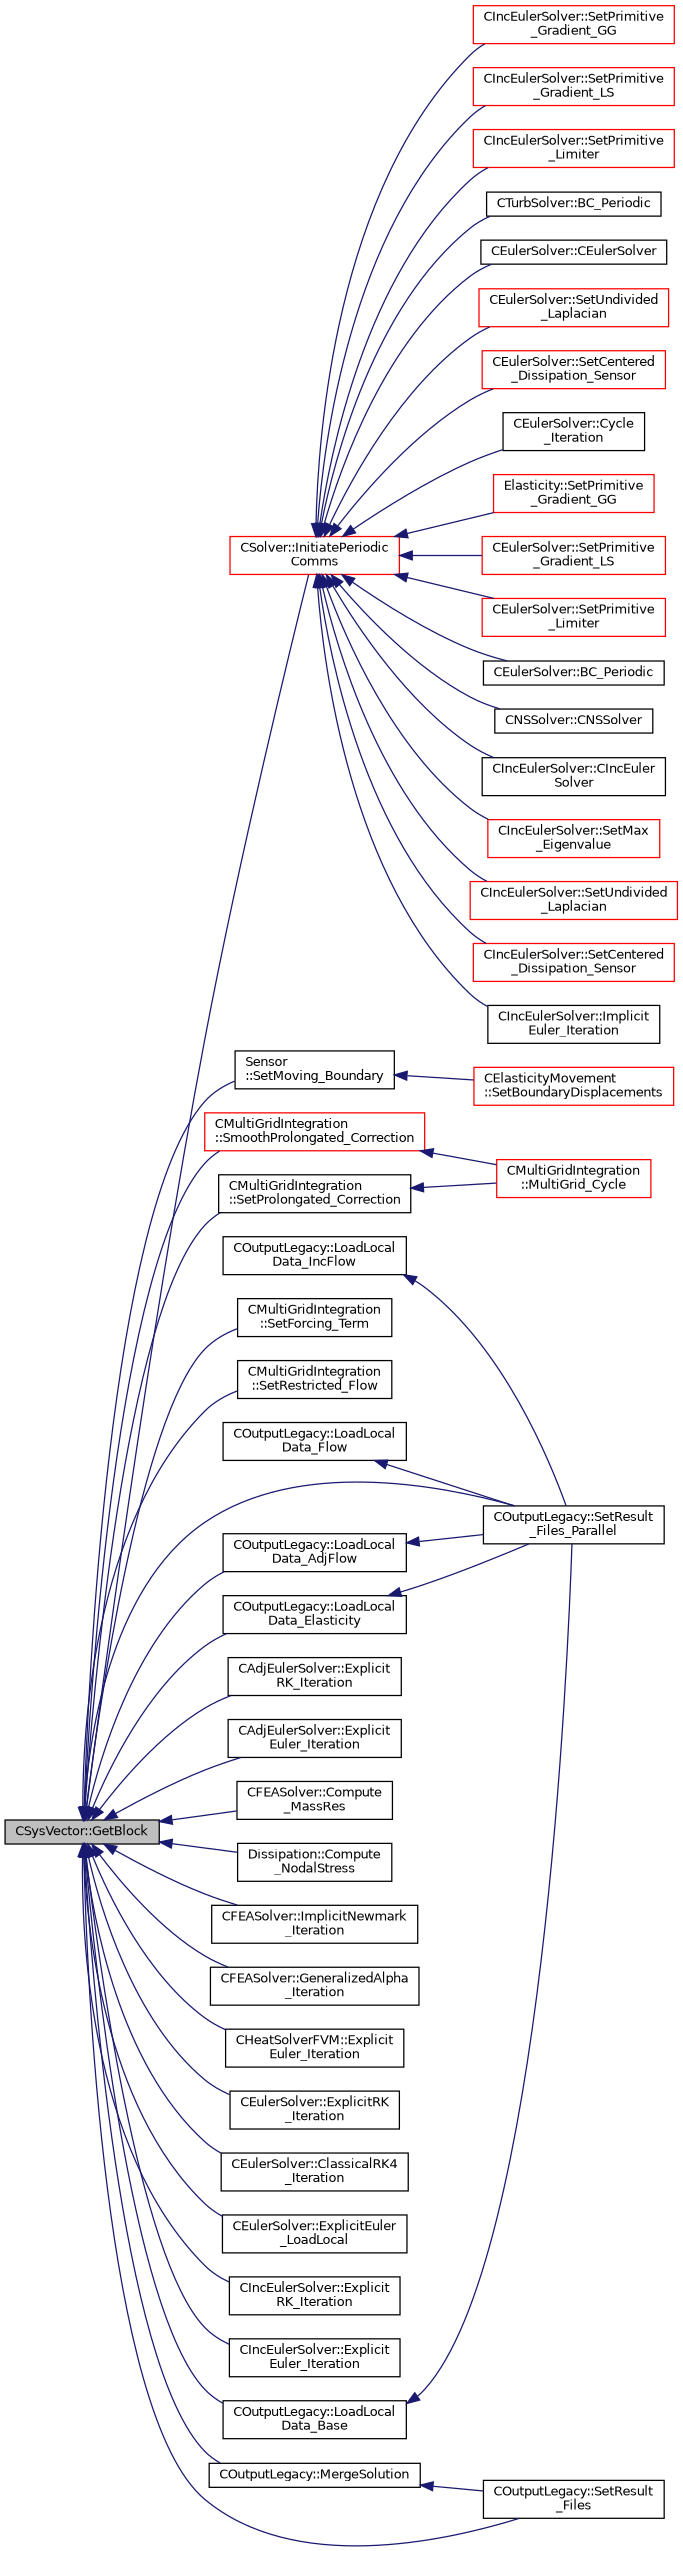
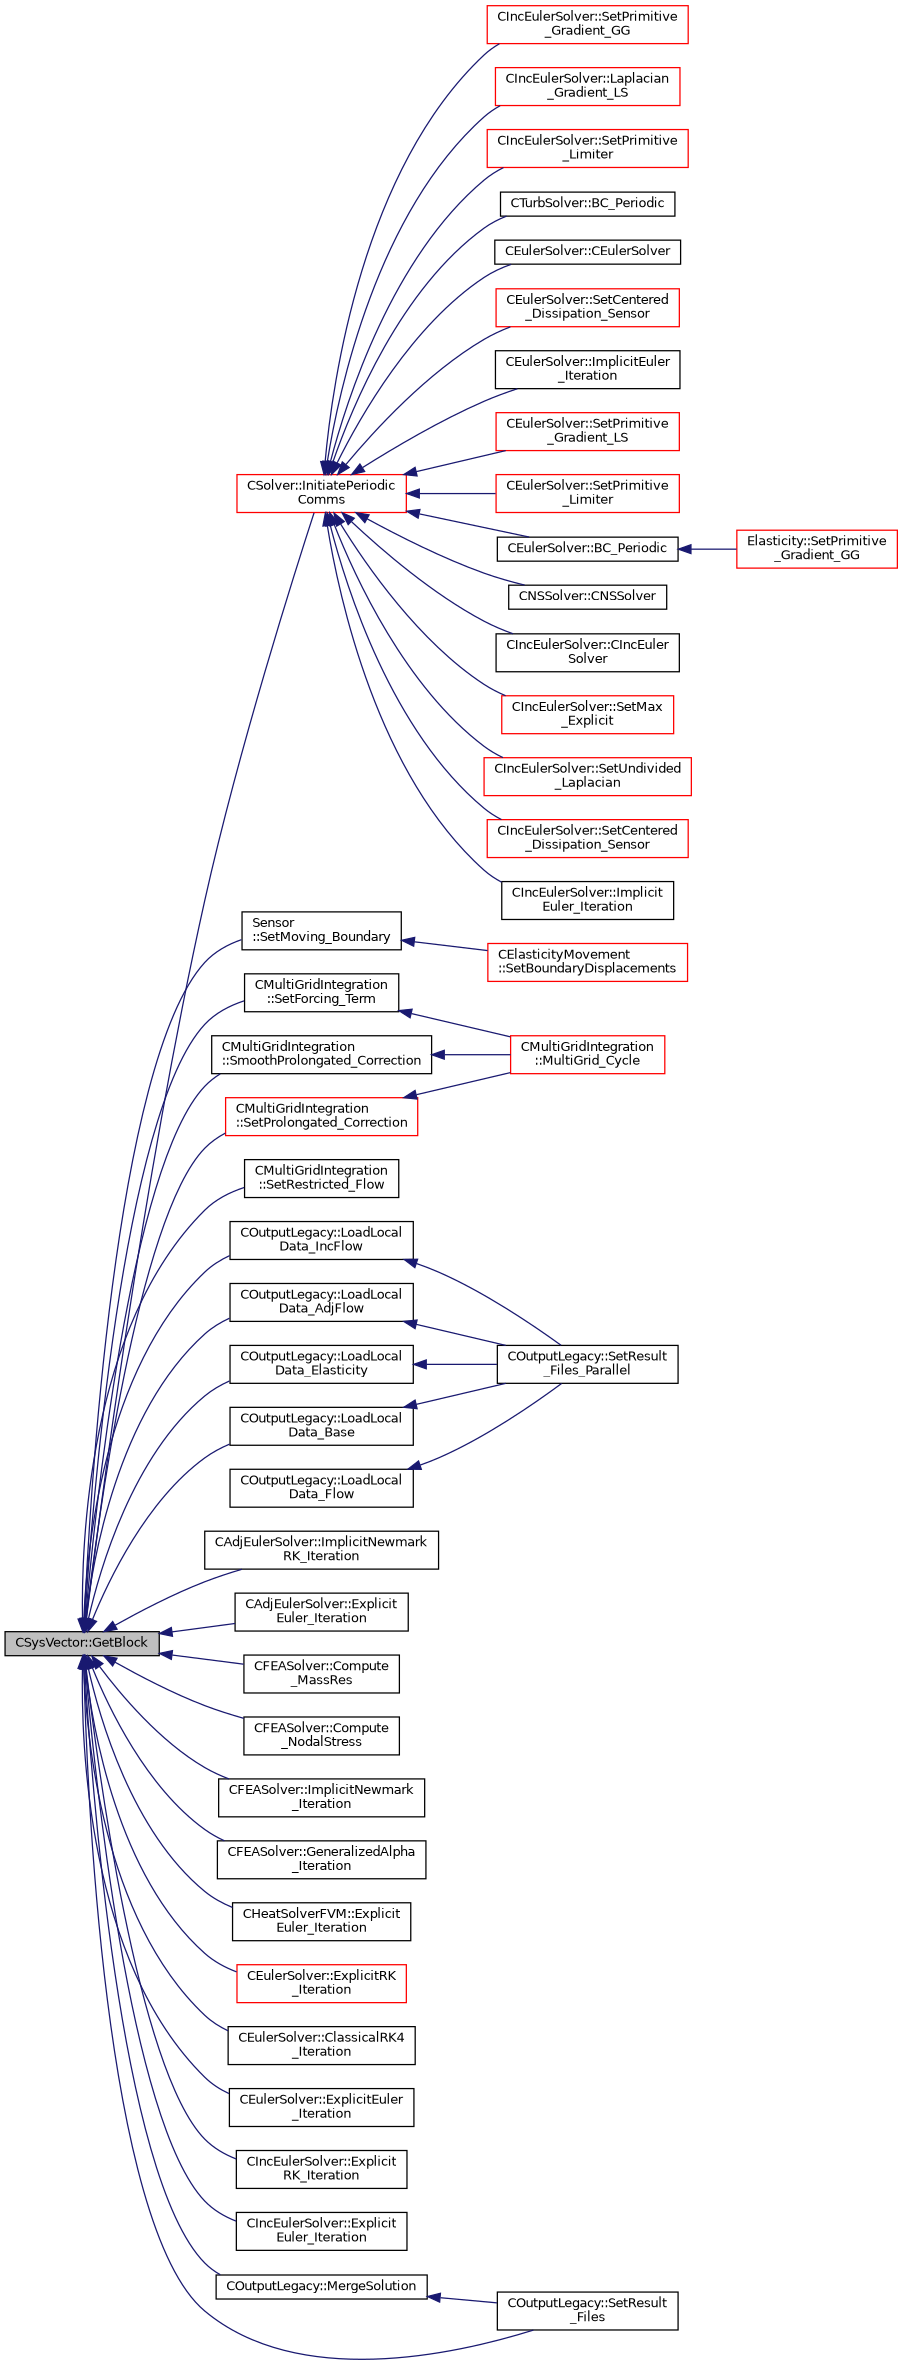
node "CIncEulerSolver::SetPrimitive _Gradient_LS": label "CIncEulerSolver::SetPrimitive _Gradient_LS" -> "CIncEulerSolver::Laplacian _Gradient_LS"
node "CEulerSolver::SetUndivided _Laplacian": removed
node "CEulerSolver::Cycle _Iteration": label "CEulerSolver::Cycle _Iteration" -> "CEulerSolver::ImplicitEuler _Iteration"
edge "Elasticity::SetPrimitive _Gradient_GG" -> "CSolver::InitiatePeriodic Comms": now "Elasticity::SetPrimitive _Gradient_GG" -> "CEulerSolver::BC_Periodic"
node "CIncEulerSolver::SetMax _Eigenvalue": label "CIncEulerSolver::SetMax _Eigenvalue" -> "CIncEulerSolver::SetMax _Explicit"
edge "CMultiGridIntegration ::MultiGrid_Cycle" -> "CMultiGridIntegration ::SetForcing_Term": added
node "CMultiGridIntegration ::SmoothProlongated_Correction": color red -> black
node "CMultiGridIntegration ::SetProlongated_Correction": color black -> red
edge "COutputLegacy::SetResult _Files_Parallel" -> "CSysVector::GetBlock": now "COutputLegacy::LoadLocal Data_IncFlow" -> "CSysVector::GetBlock"
node "CAdjEulerSolver::Explicit RK_Iteration": label "CAdjEulerSolver::Explicit RK_Iteration" -> "CAdjEulerSolver::ImplicitNewmark RK_Iteration"
node "Dissipation::Compute _NodalStress": label "Dissipation::Compute _NodalStress" -> "CFEASolver::Compute _NodalStress"
node "CEulerSolver::ExplicitRK _Iteration": color black -> red
node "CEulerSolver::ExplicitEuler _LoadLocal": label "CEulerSolver::ExplicitEuler _LoadLocal" -> "CEulerSolver::ExplicitEuler _Iteration"
